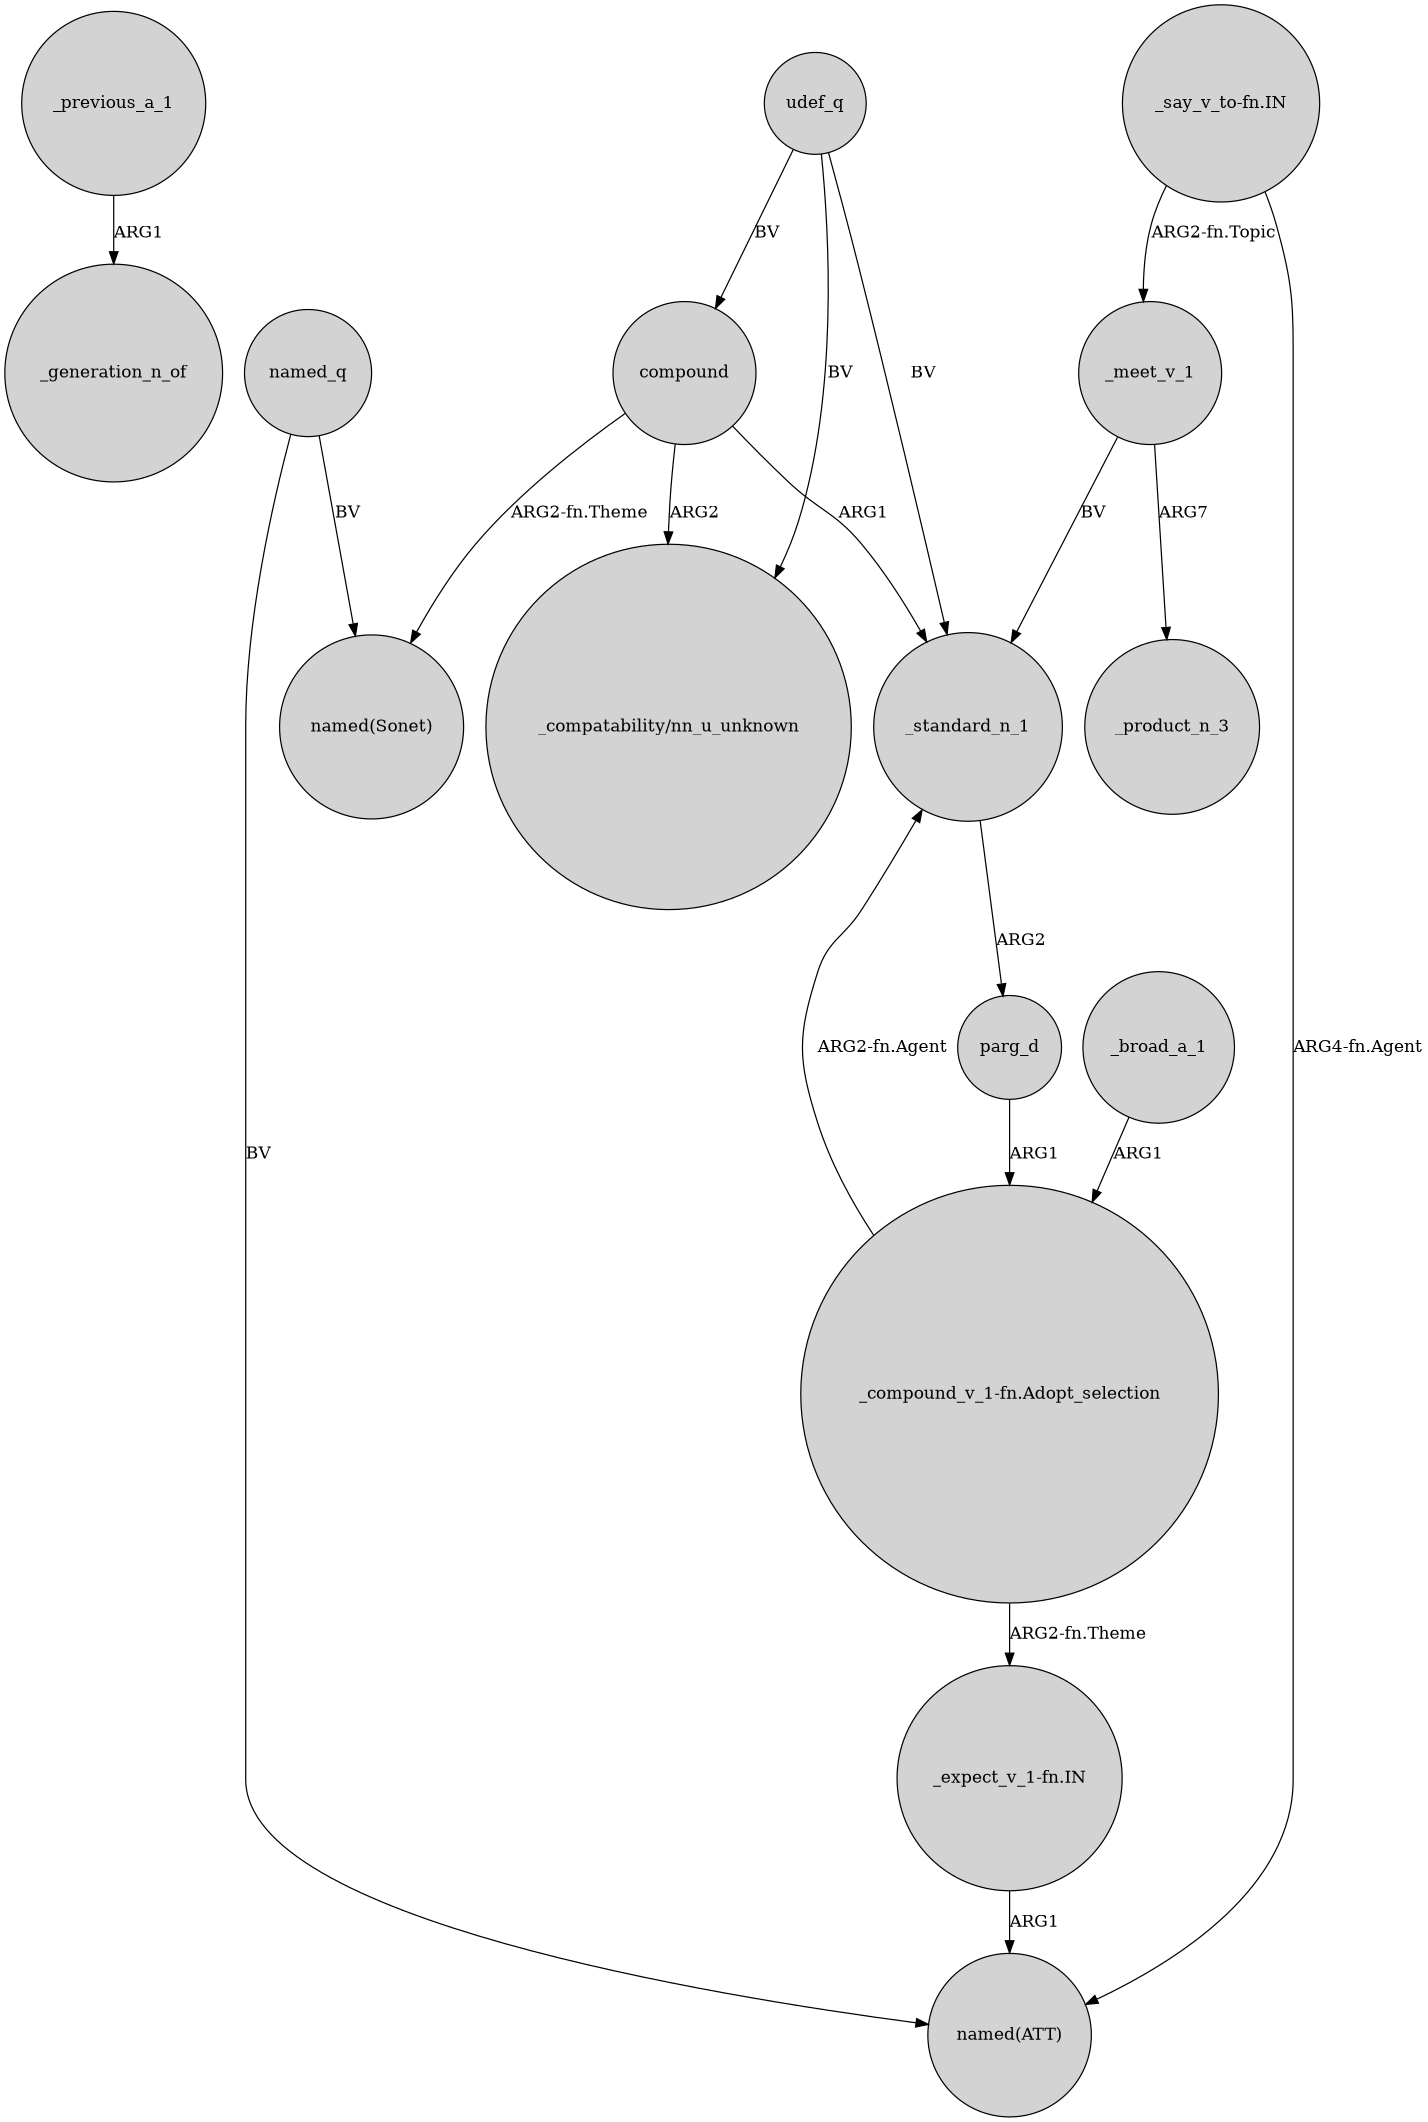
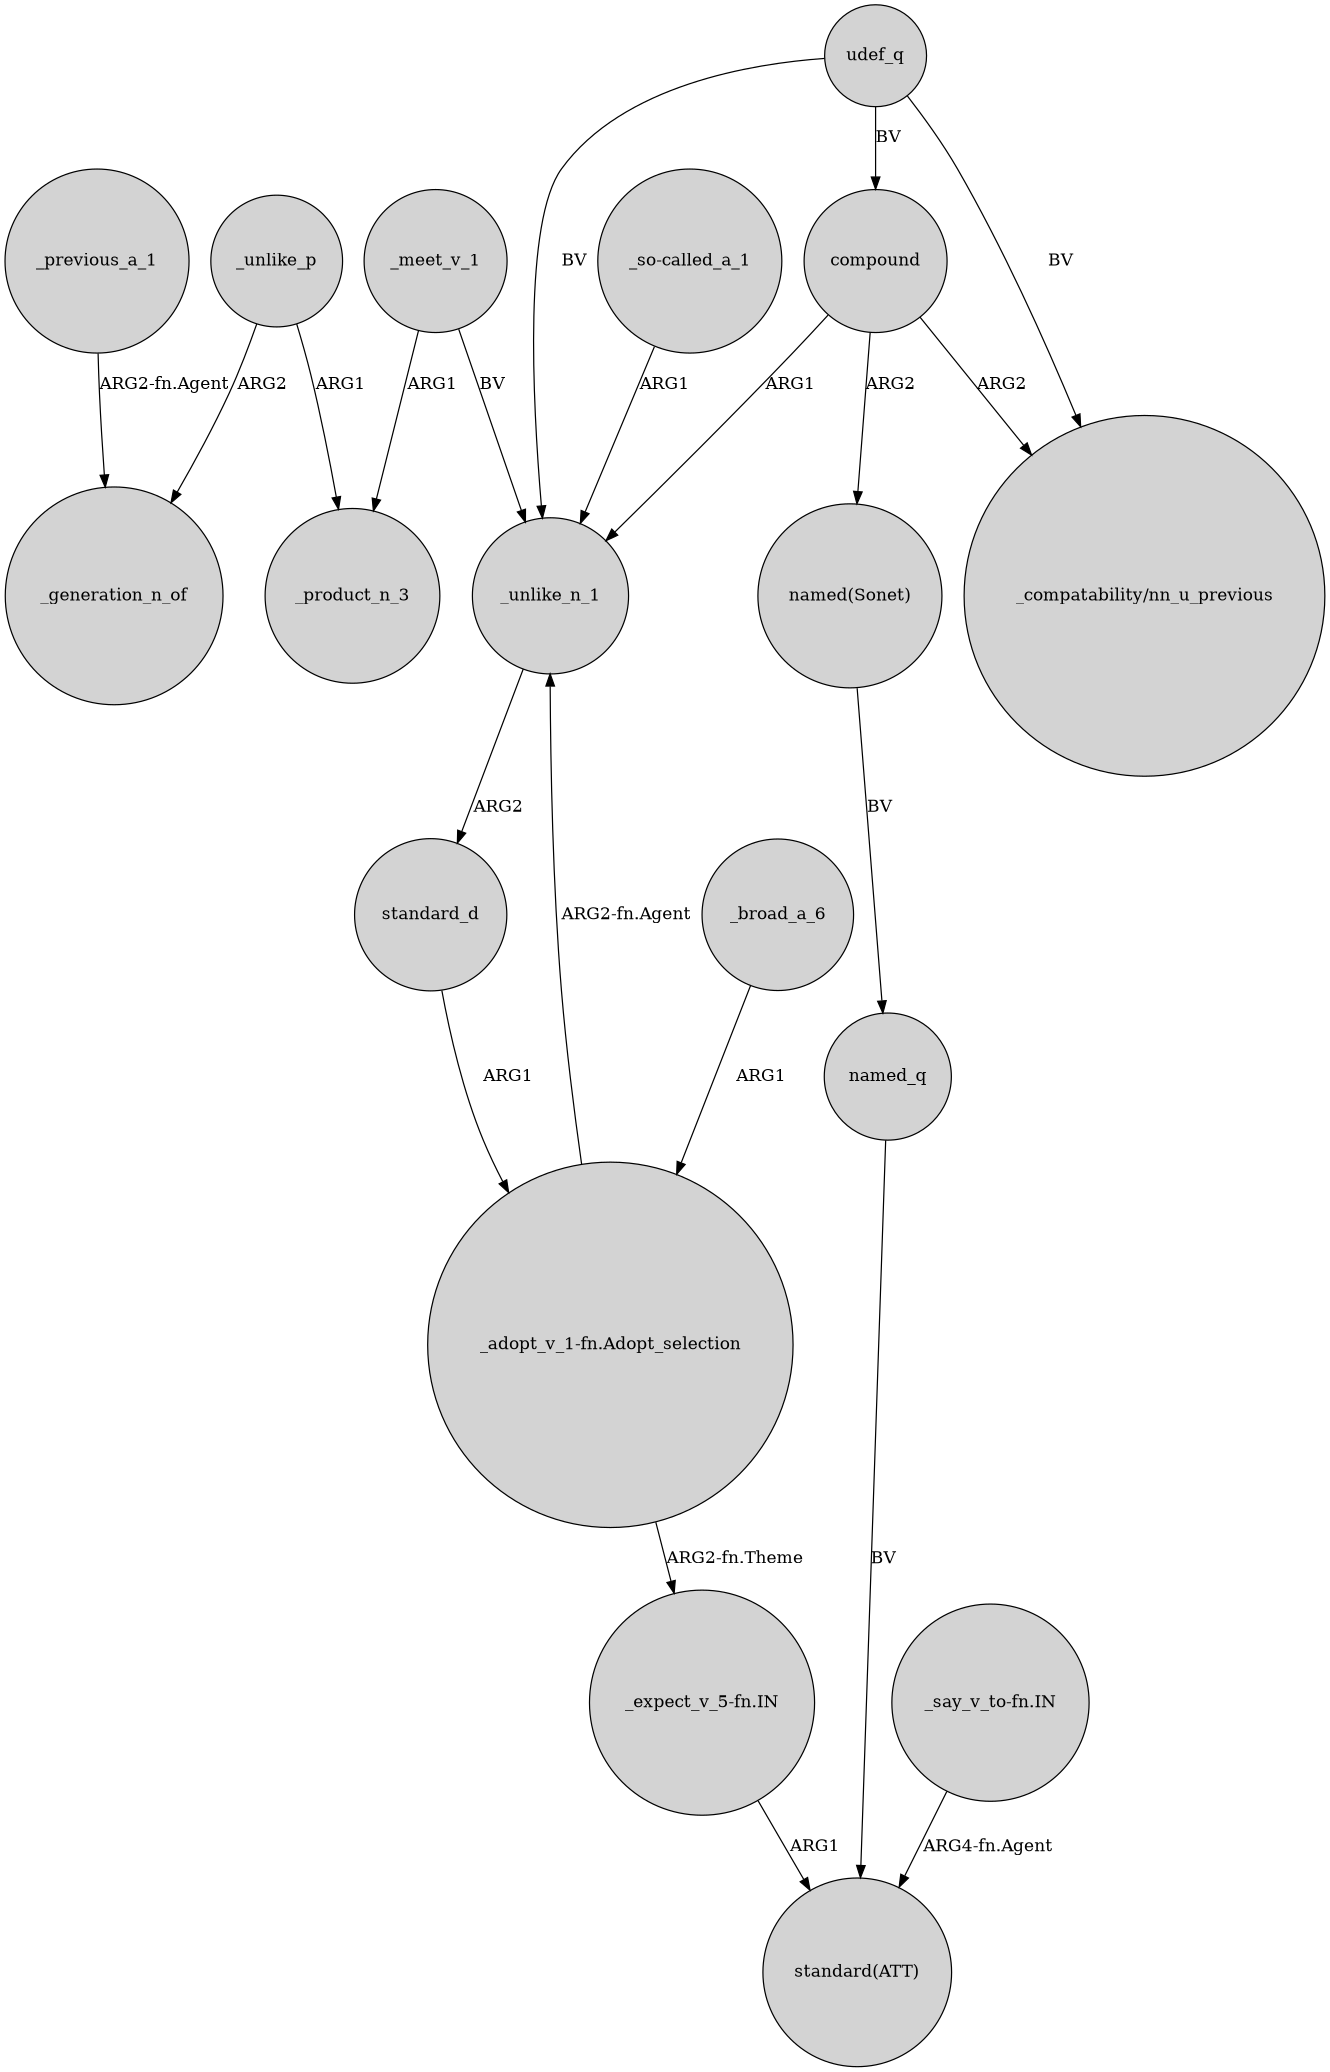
edge "_previous_a_1" -> "_generation_n_of": label "ARG1" -> "ARG2-fn.Agent"
edge "_say_v_to-fn.IN" -> "_meet_v_1": removed, label "ARG2-fn.Topic"
node "_unlike_p": added
node "_so-called_a_1": added
edge "compound" -> "named(Sonet)": label "ARG2-fn.Theme" -> "ARG2"
edge "_meet_v_1" -> "_product_n_3": label "ARG7" -> "ARG1"
edge "named_q" -> "named(Sonet)": reversed
node "_compatability/nn_u_unknown": label "_compatability/nn_u_unknown" -> "_compatability/nn_u_previous"
node "_standard_n_1": label "_standard_n_1" -> "_unlike_n_1"
node "parg_d": label "parg_d" -> "standard_d"
node "_broad_a_1": label "_broad_a_1" -> "_broad_a_6"
node "_compound_v_1-fn.Adopt_selection": label "_compound_v_1-fn.Adopt_selection" -> "_adopt_v_1-fn.Adopt_selection"
node "_expect_v_1-fn.IN": label "_expect_v_1-fn.IN" -> "_expect_v_5-fn.IN"
node "named(ATT)": label "named(ATT)" -> "standard(ATT)"
